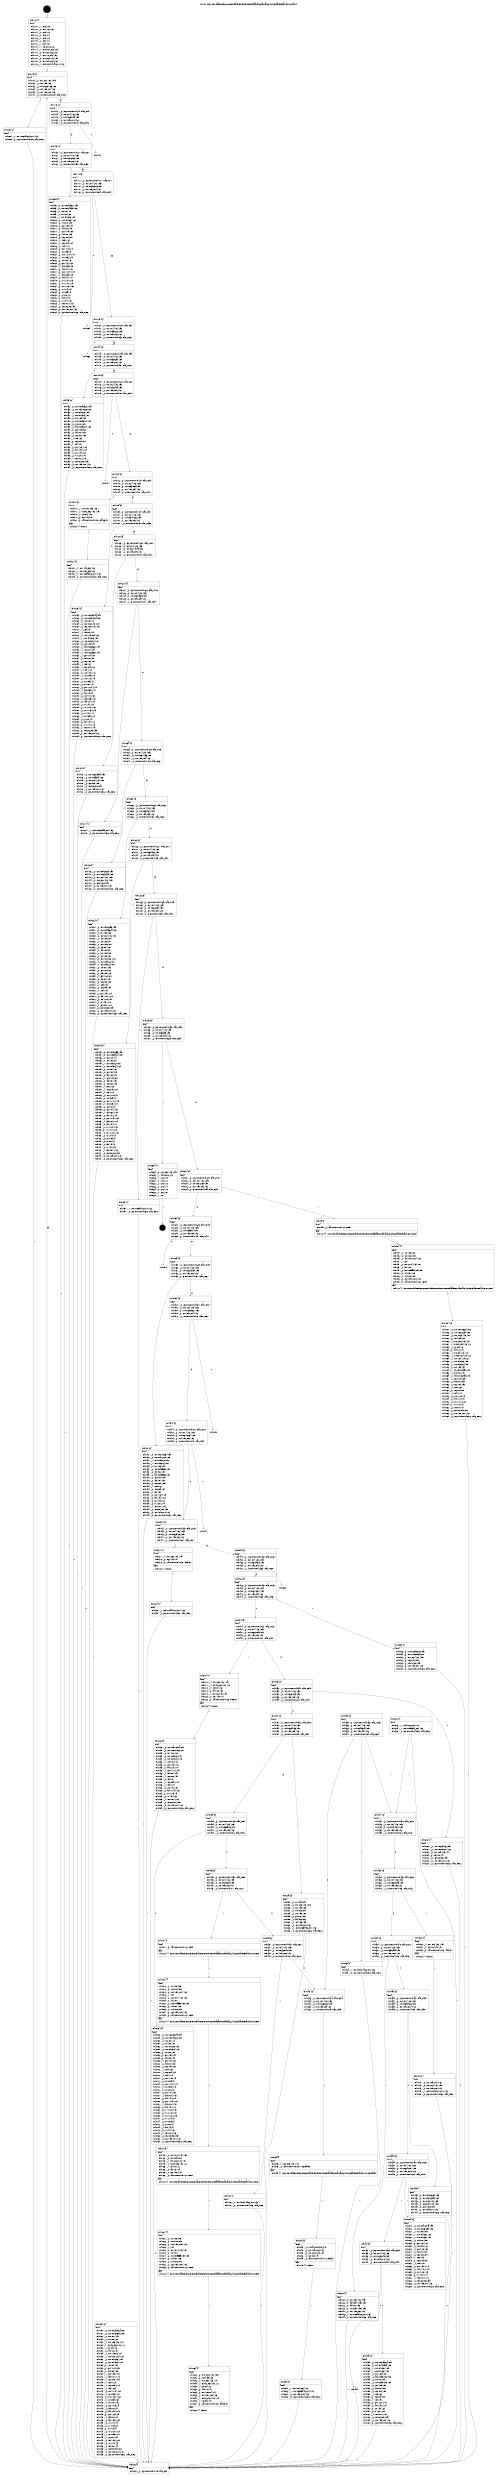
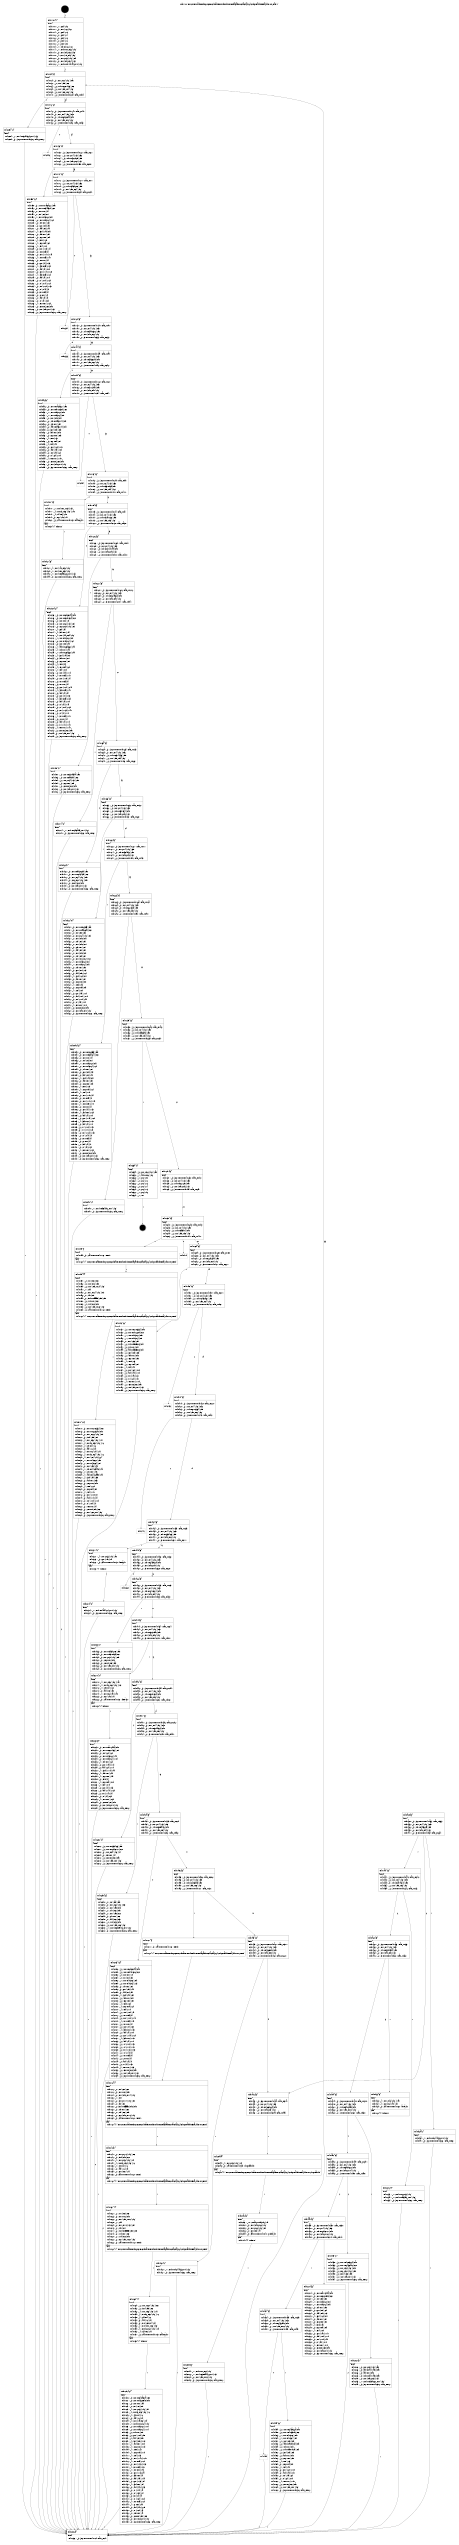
edge "0x4018b7 [25]" -> "0x401ddf [5]": now "0x4018d0 [25]" -> "0x401ddf [5]"
edge "0x402346 [19]" -> "0x401a47 [25]": reversed
node "0x401b40 [21]": removed
edge "0x401c8d [47]" -> "0x401cbc [164]": added, label "1"
